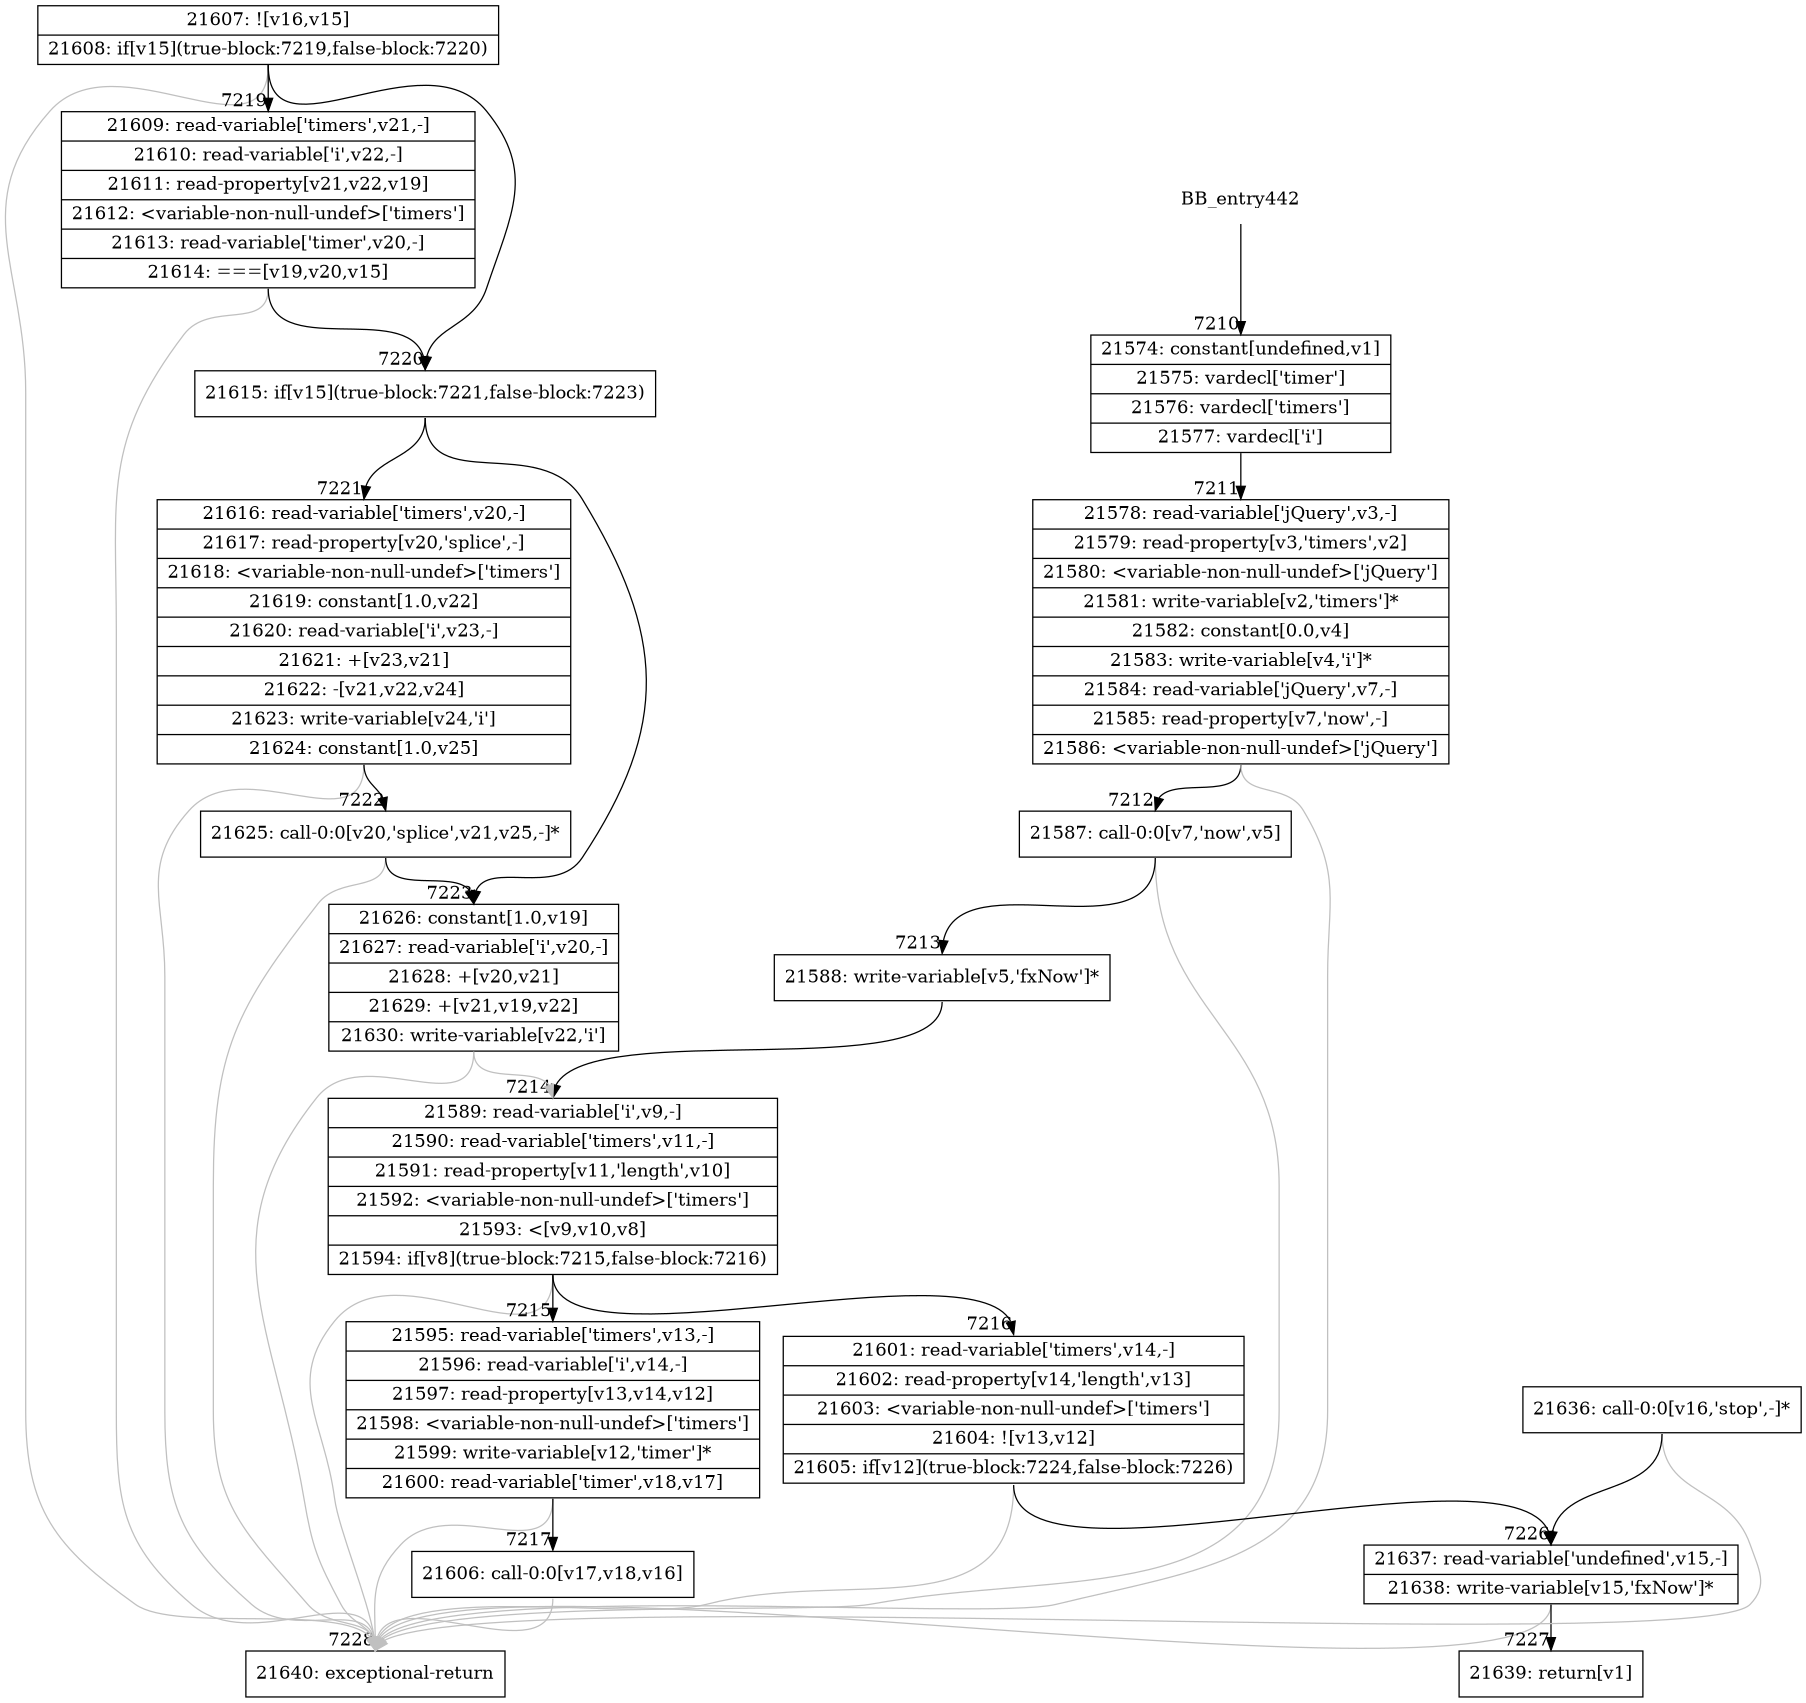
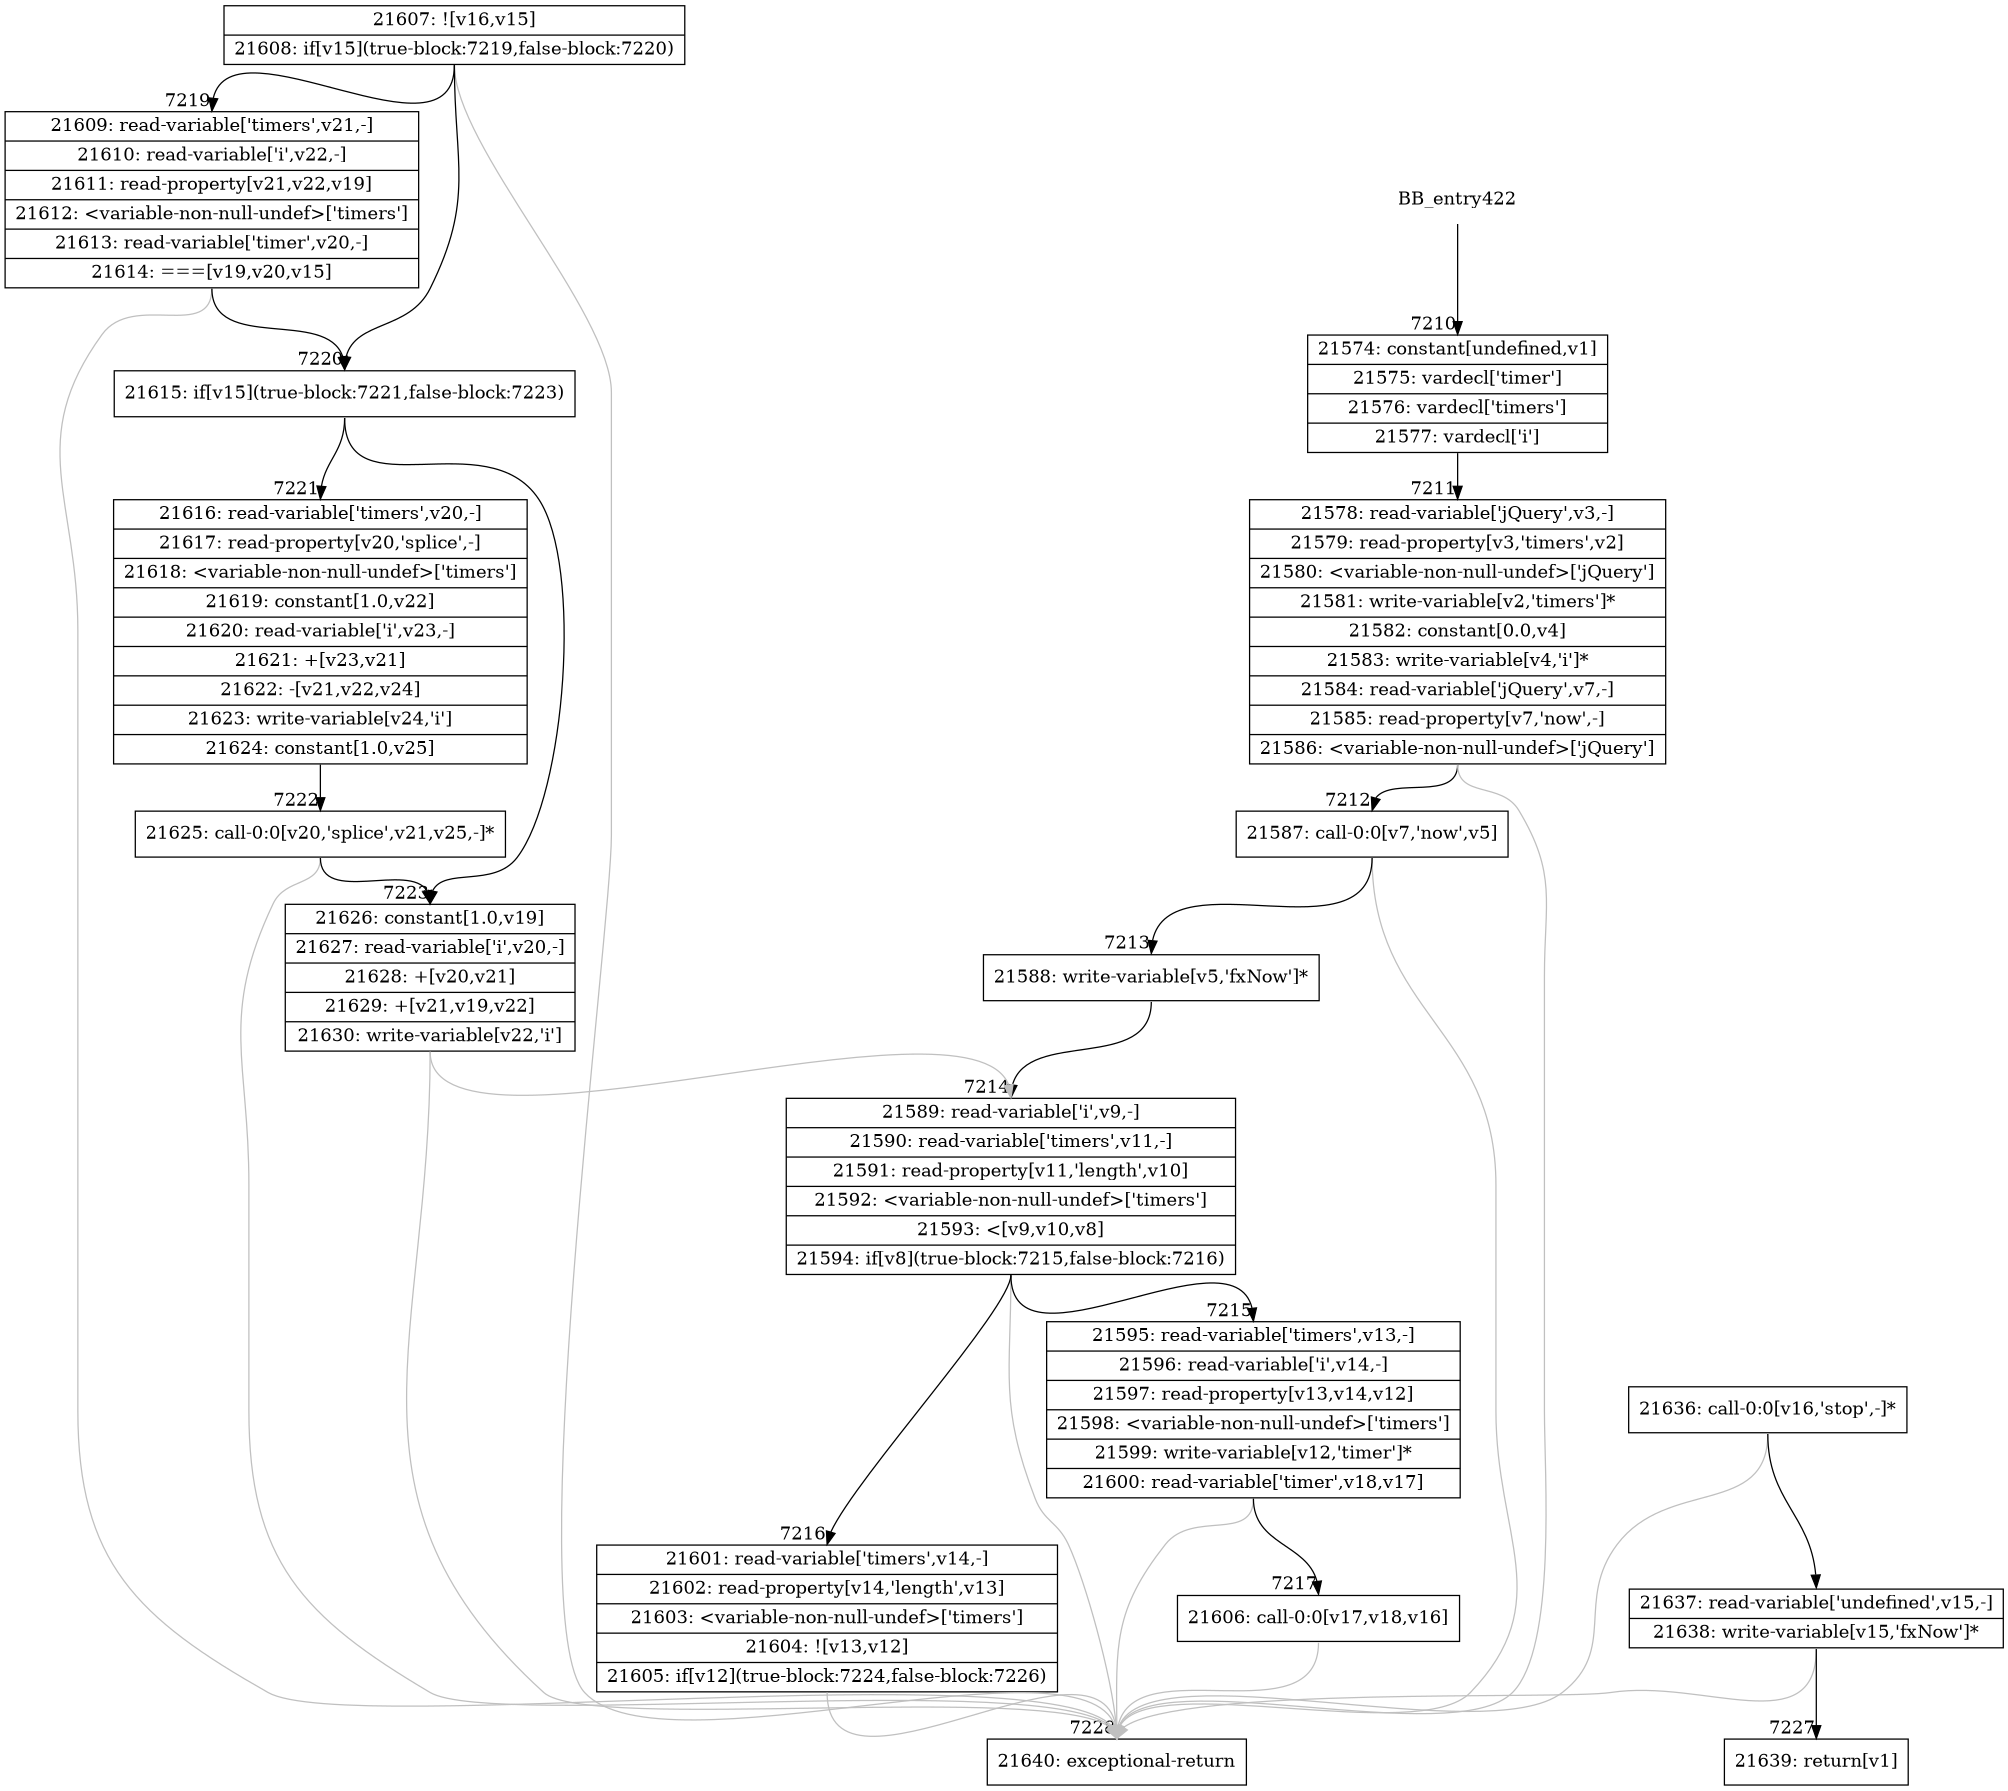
node "BB_entry442": label "BB_entry442" -> "BB_entry422"
edge "21616: read-variable['timers',v20,-]" -> "21640: exceptional-return": removed
edge "21601: read-variable['timers',v14,-]" -> "21637: read-variable['undefined',v15,-]": removed
